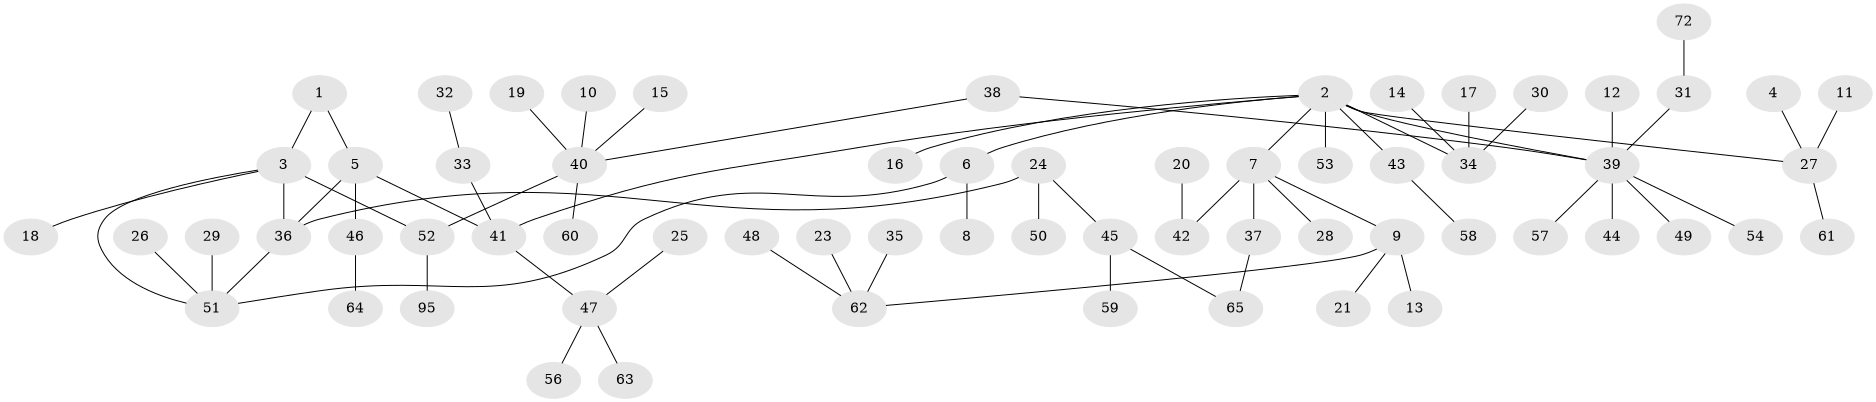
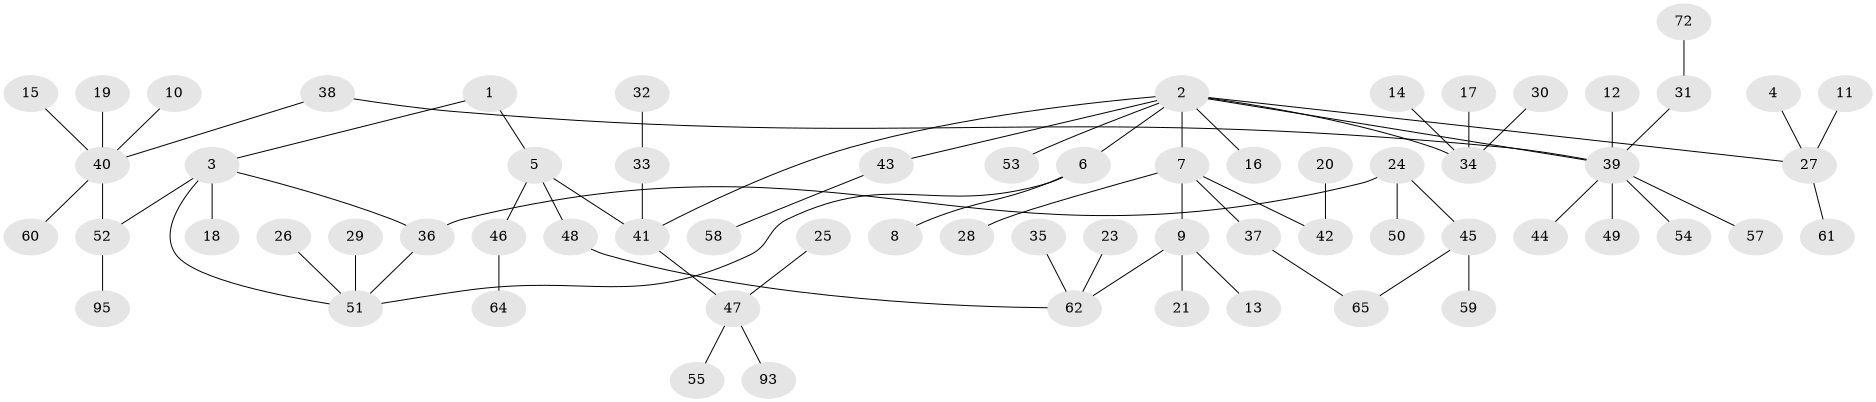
edge "5" -- "36": now "5" -- "48"
node "56": label "56" -> "55"
node "63": label "63" -> "93"
